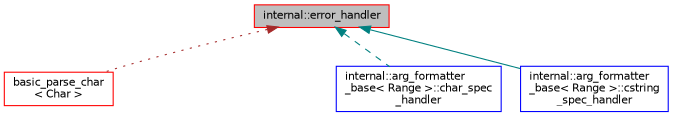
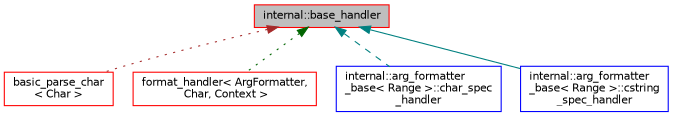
node "internal::error_handler": label "internal::error_handler" -> "internal::base_handler"
node "format_handler< ArgFormatter, Char, Context >": added
